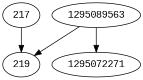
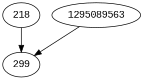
node "217": label "217" -> "218"
node "219": label "219" -> "299"
node "1295072271": removed
